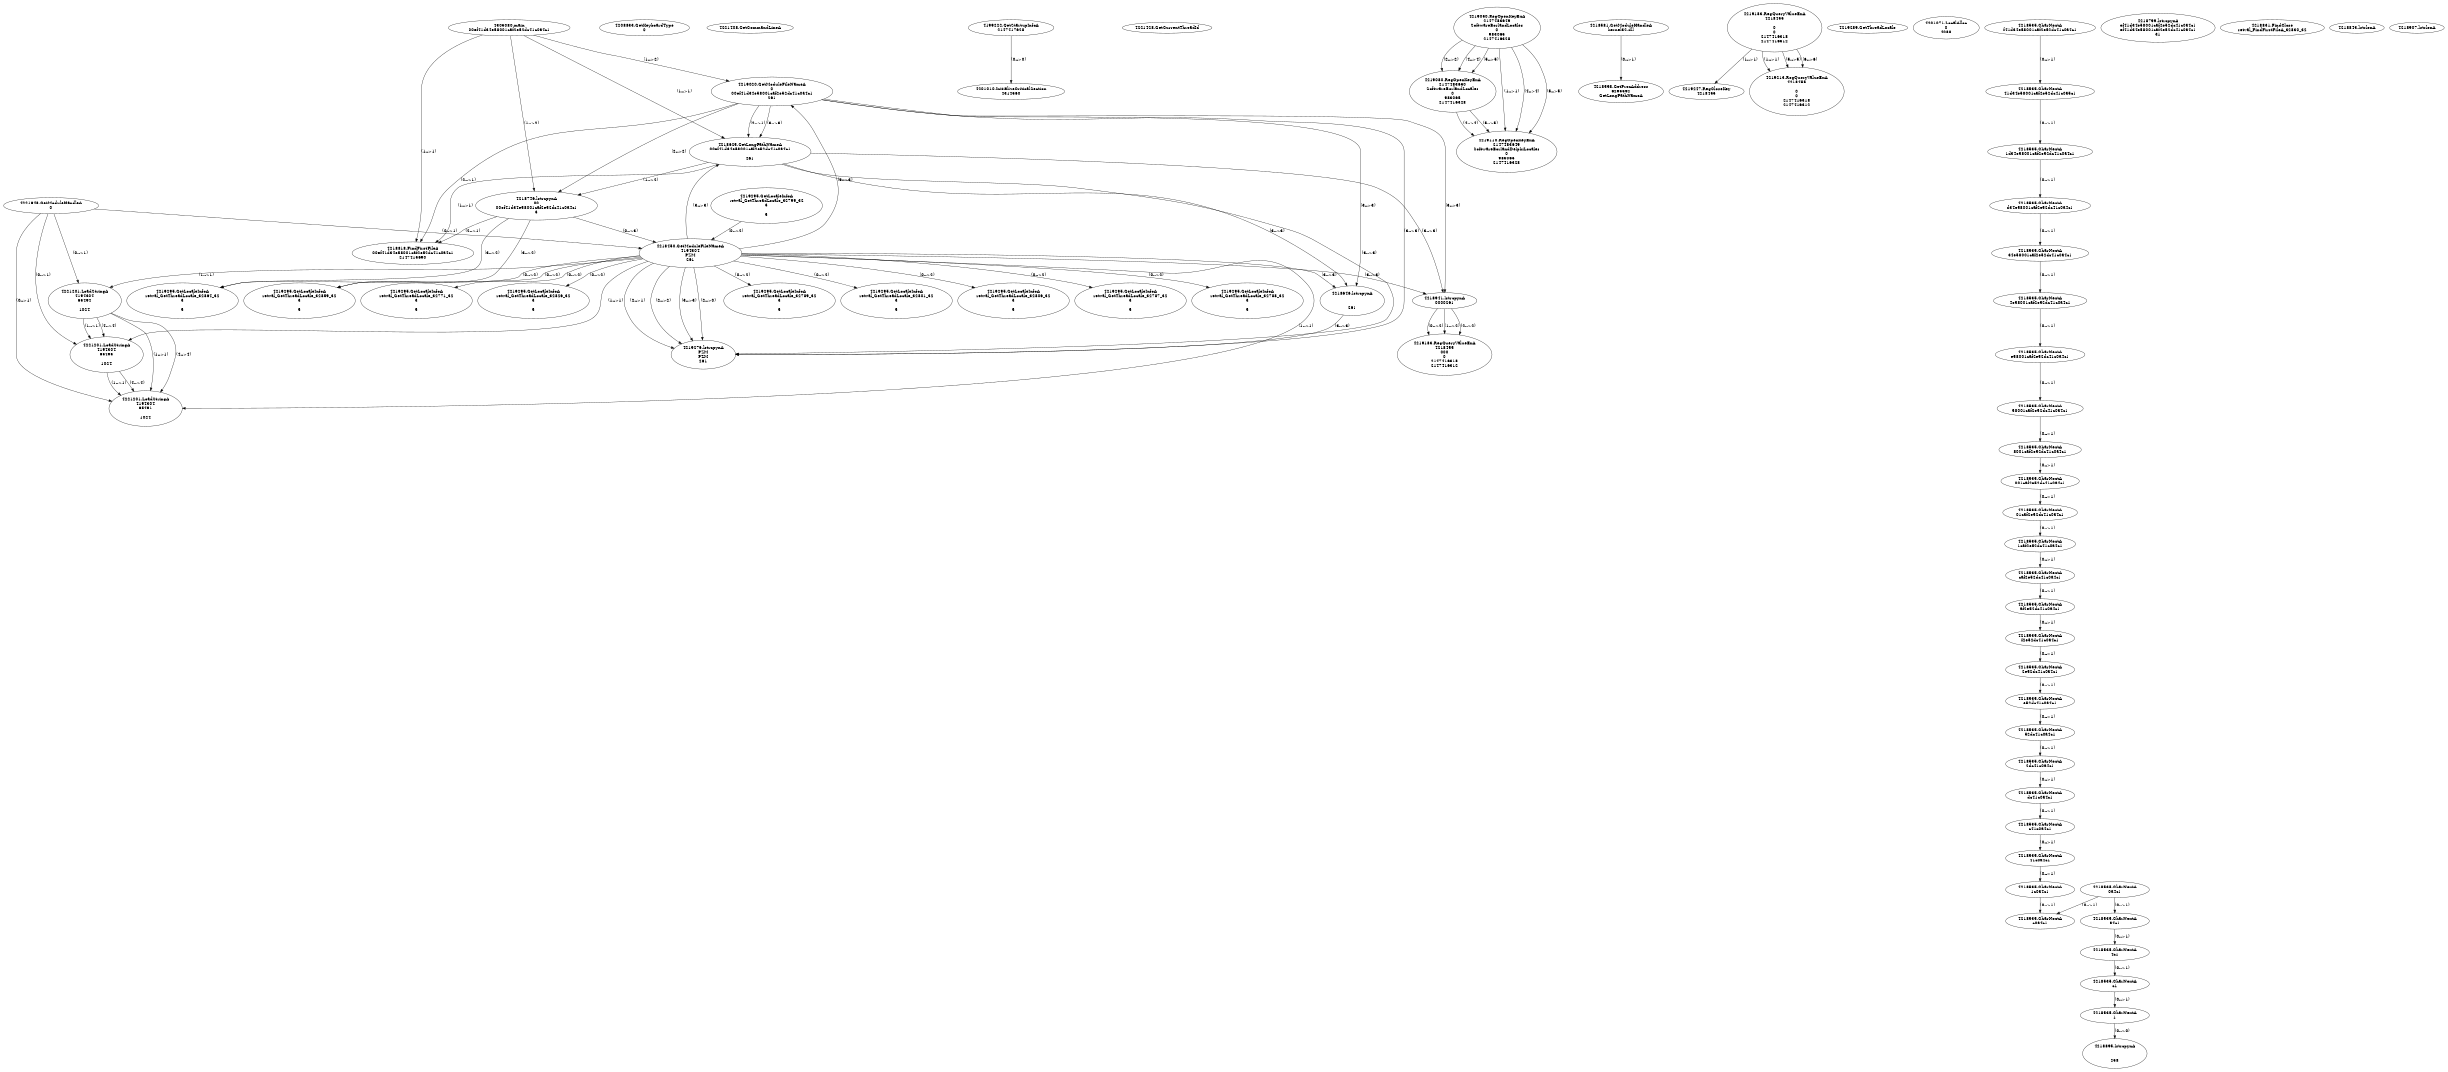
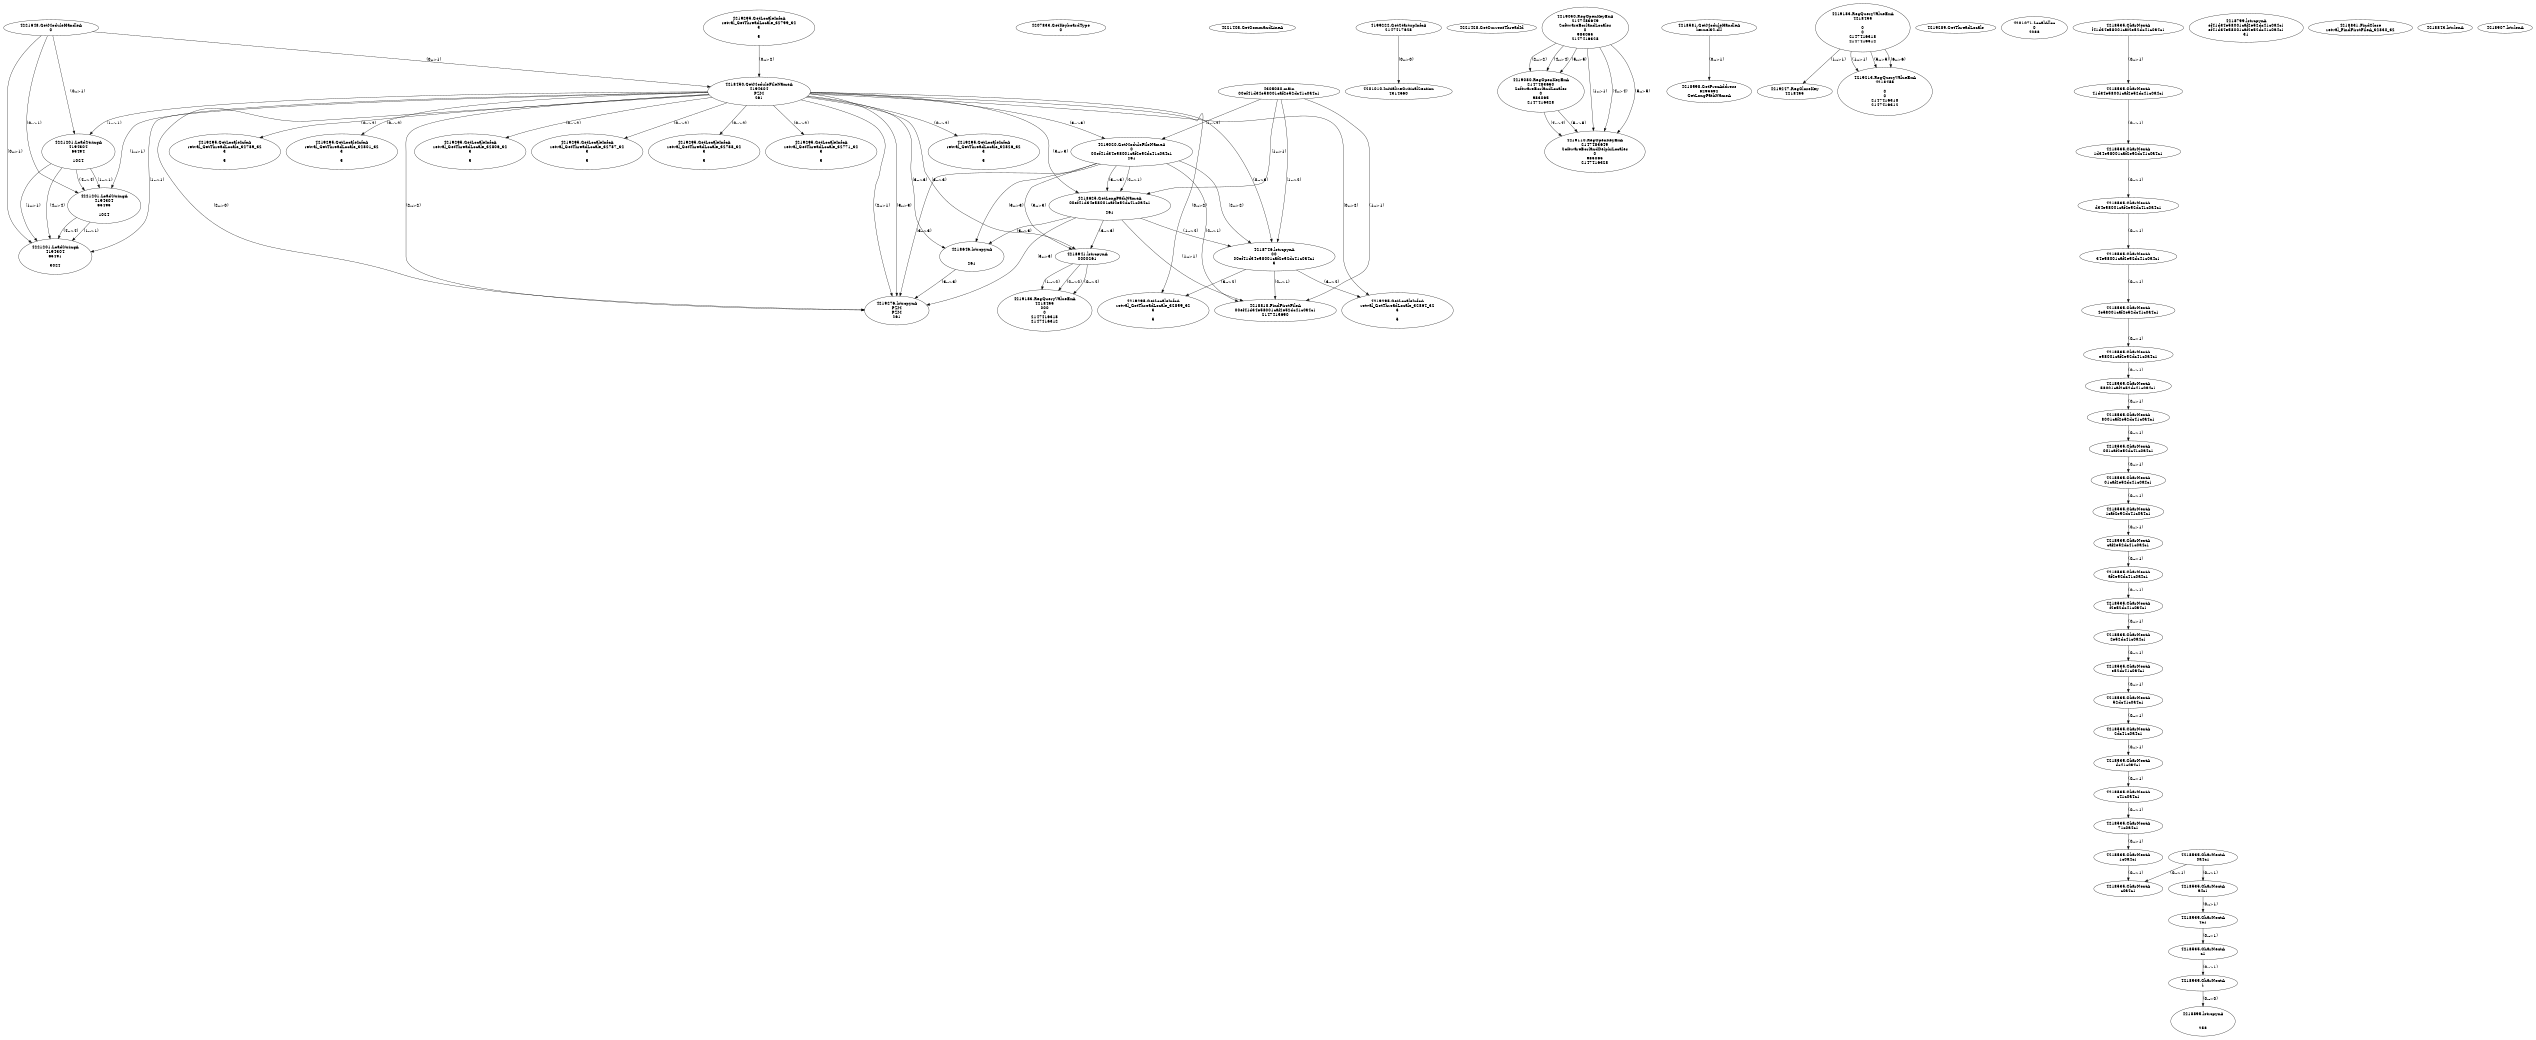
node "4208833.GetKeyboardType 0": label "4208833.GetKeyboardType 0" -> "4207833.GetKeyboardType 0"
node "4218535.CharNextA 41d34e58001caf2e52dc41c0a5c1": label "4218535.CharNextA 41d34e58001caf2e52dc41c0a5c1" -> "4218535.CharNextA 41d34e58001caf2e52dc41c0a4c1"
edge "4218746.lstrcpynA 00 00ef41d34e58001caf2e52dc41c0a4c1 3" -> "4218450.GetModuleFileNameA 4194304 PZM 261": reversed
node "4221201.LoadStringA 4194304 65491 1024": label "4221201.LoadStringA 4194304 65491 1024" -> "4221201.LoadStringA 4194304 65491 3024"
node "4218535.CharNextA 41c0a4c1": label "4218535.CharNextA 41c0a4c1" -> "4218535.CharNextA 71c0a4c1"
